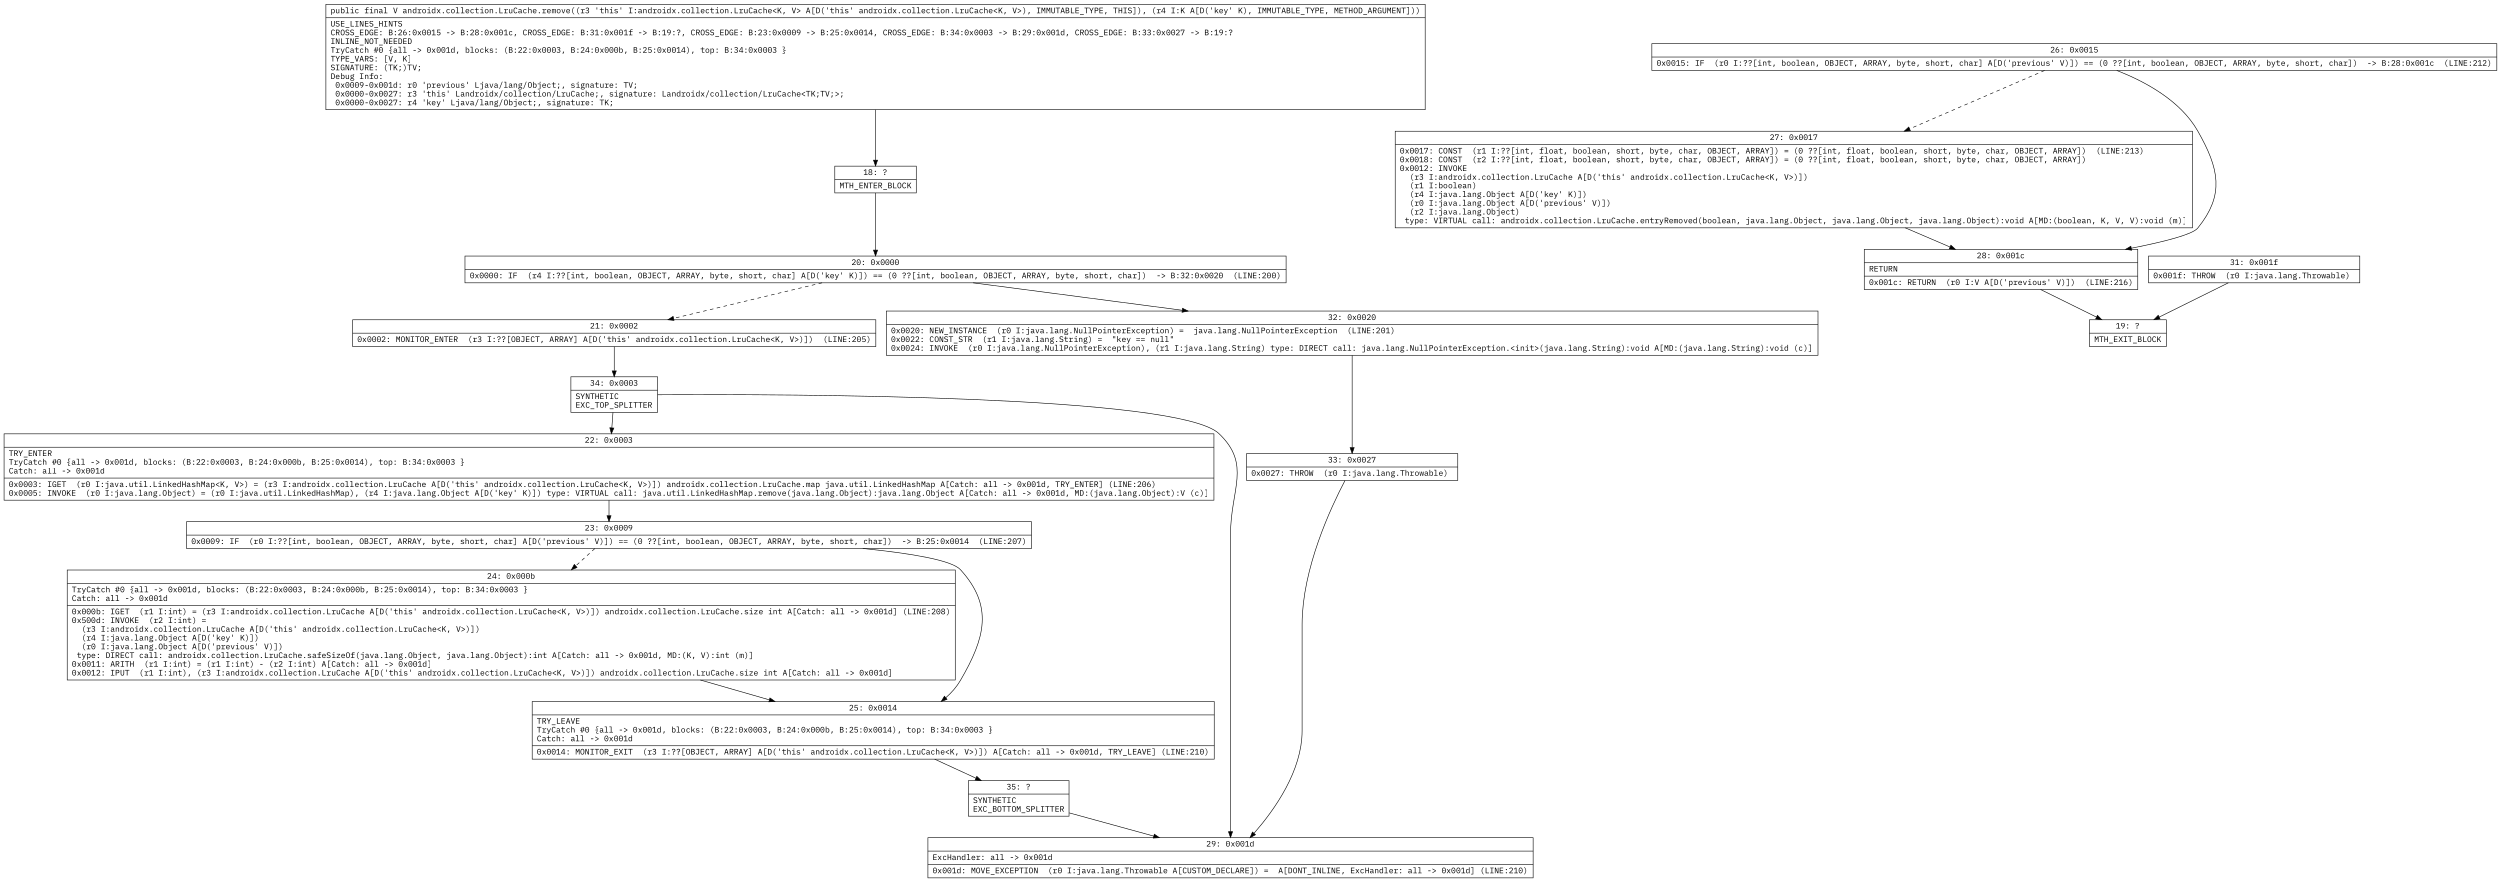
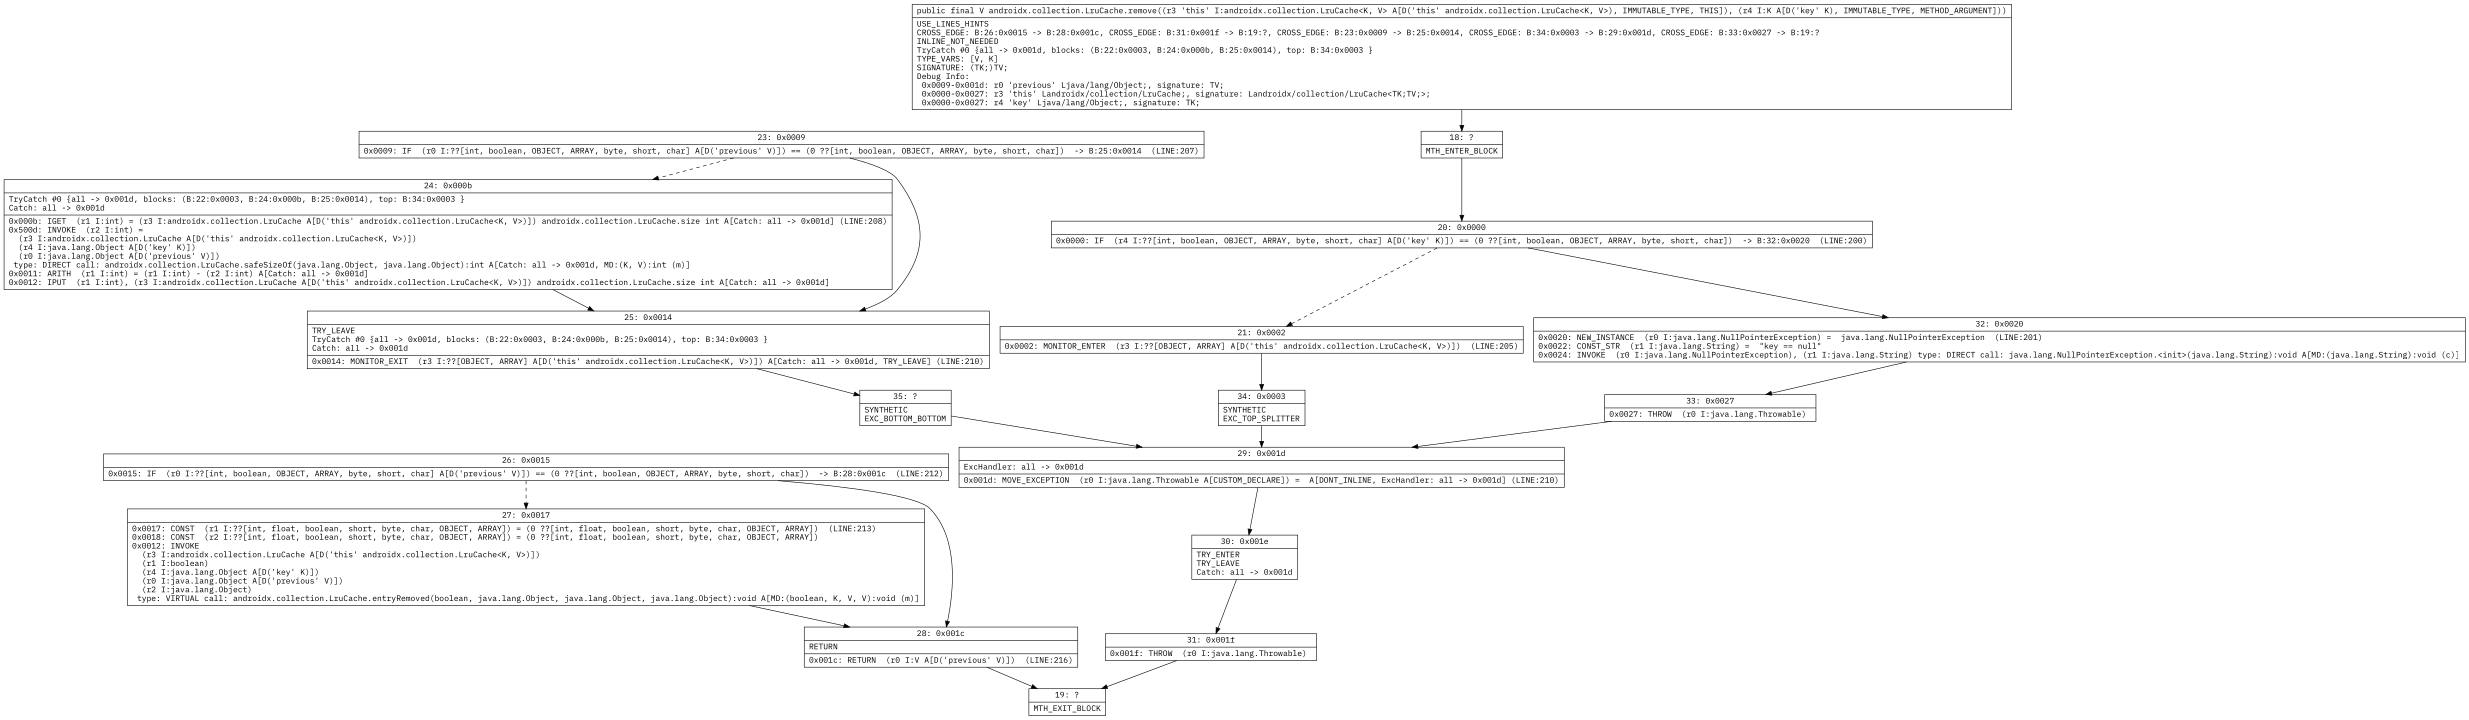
node "22: 0x0003": removed
node "30: 0x001e": added
node "35: ?": text "EXC_BOTTOM_SPLITTER" -> "EXC_BOTTOM_BOTTOM"
